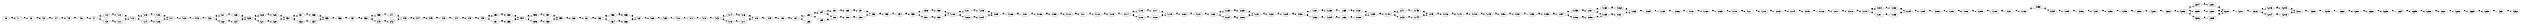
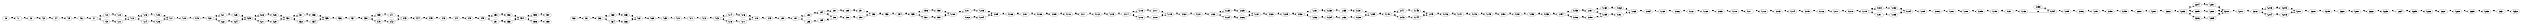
edge "S192" -> "S193": now "S192" -> "S194"
edge "S100" -> "S102": removed, label "G"
edge "S82" -> "S85": now "S83" -> "S85"
node "S59": removed
